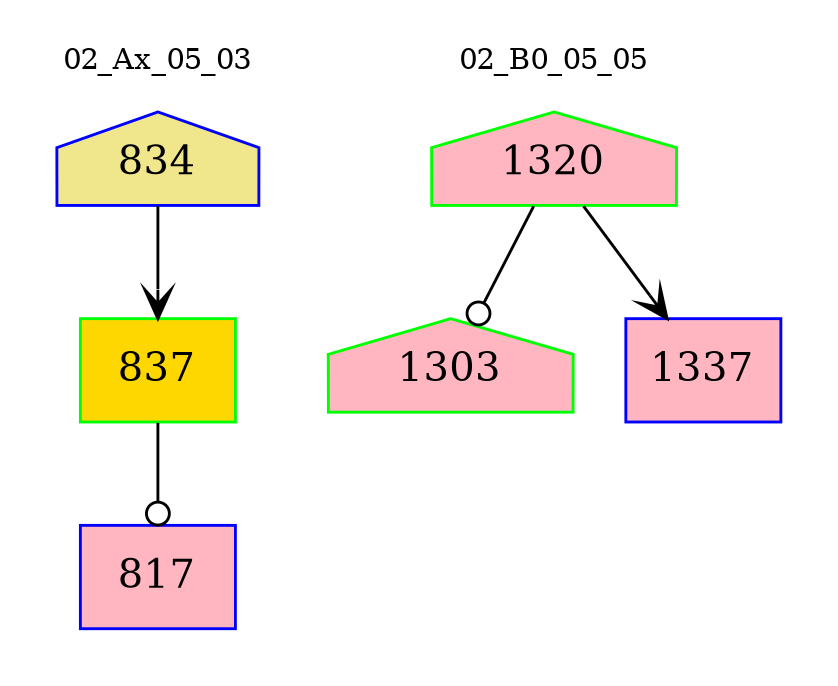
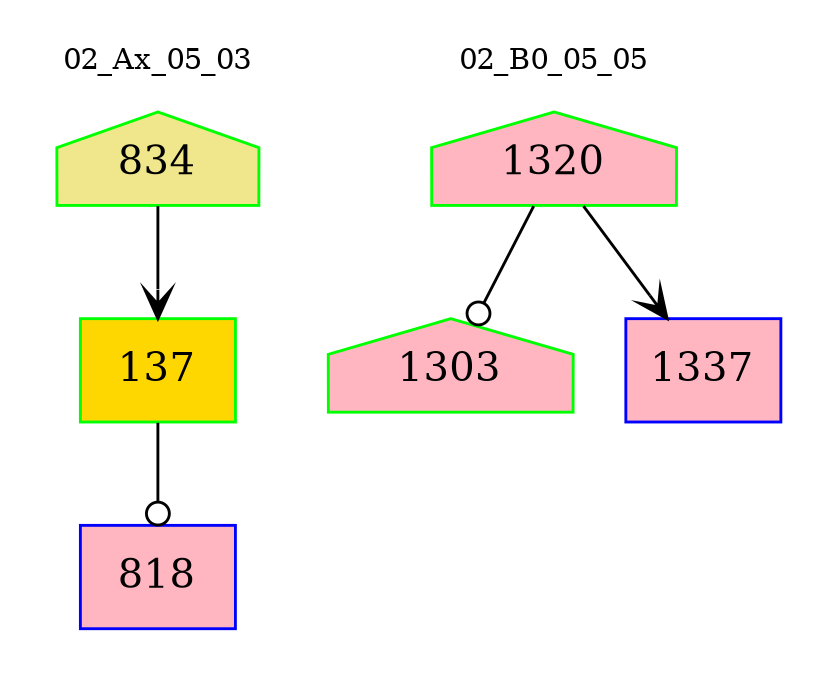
node "834": color blue -> green
node "837": label "837" -> "137"
node "817": label "817" -> "818"
